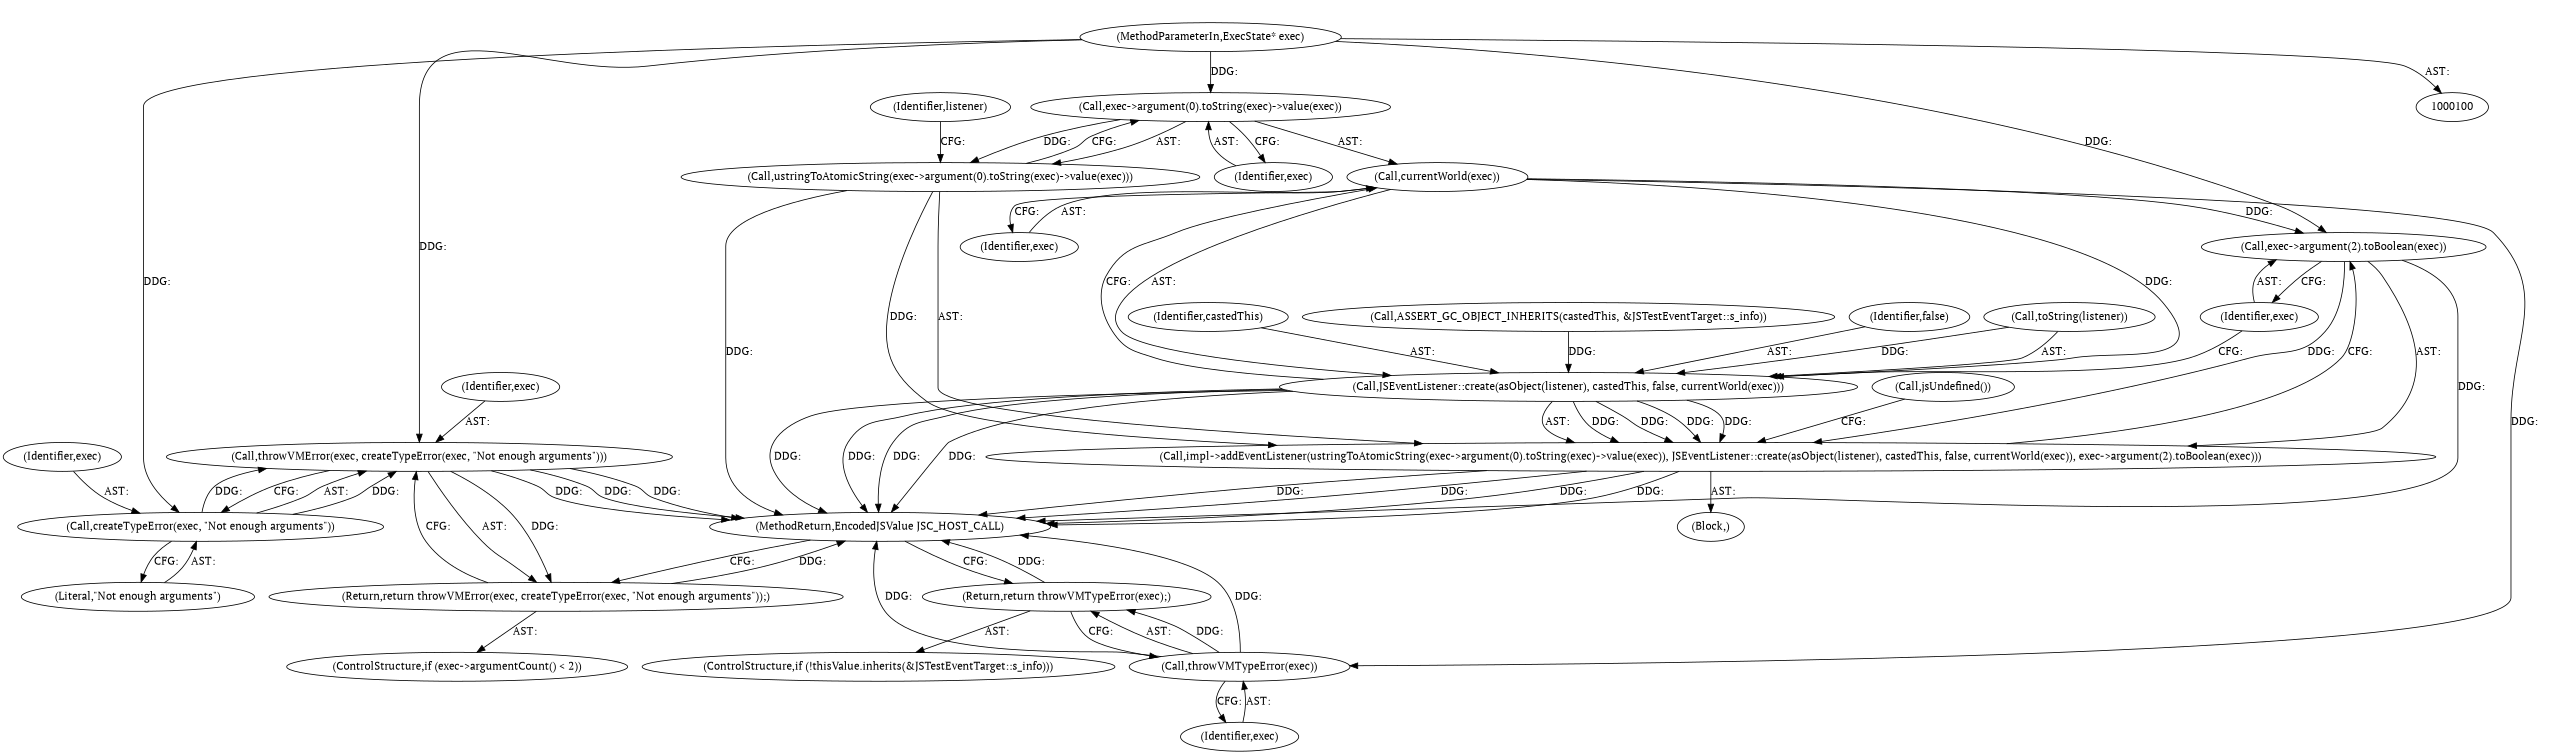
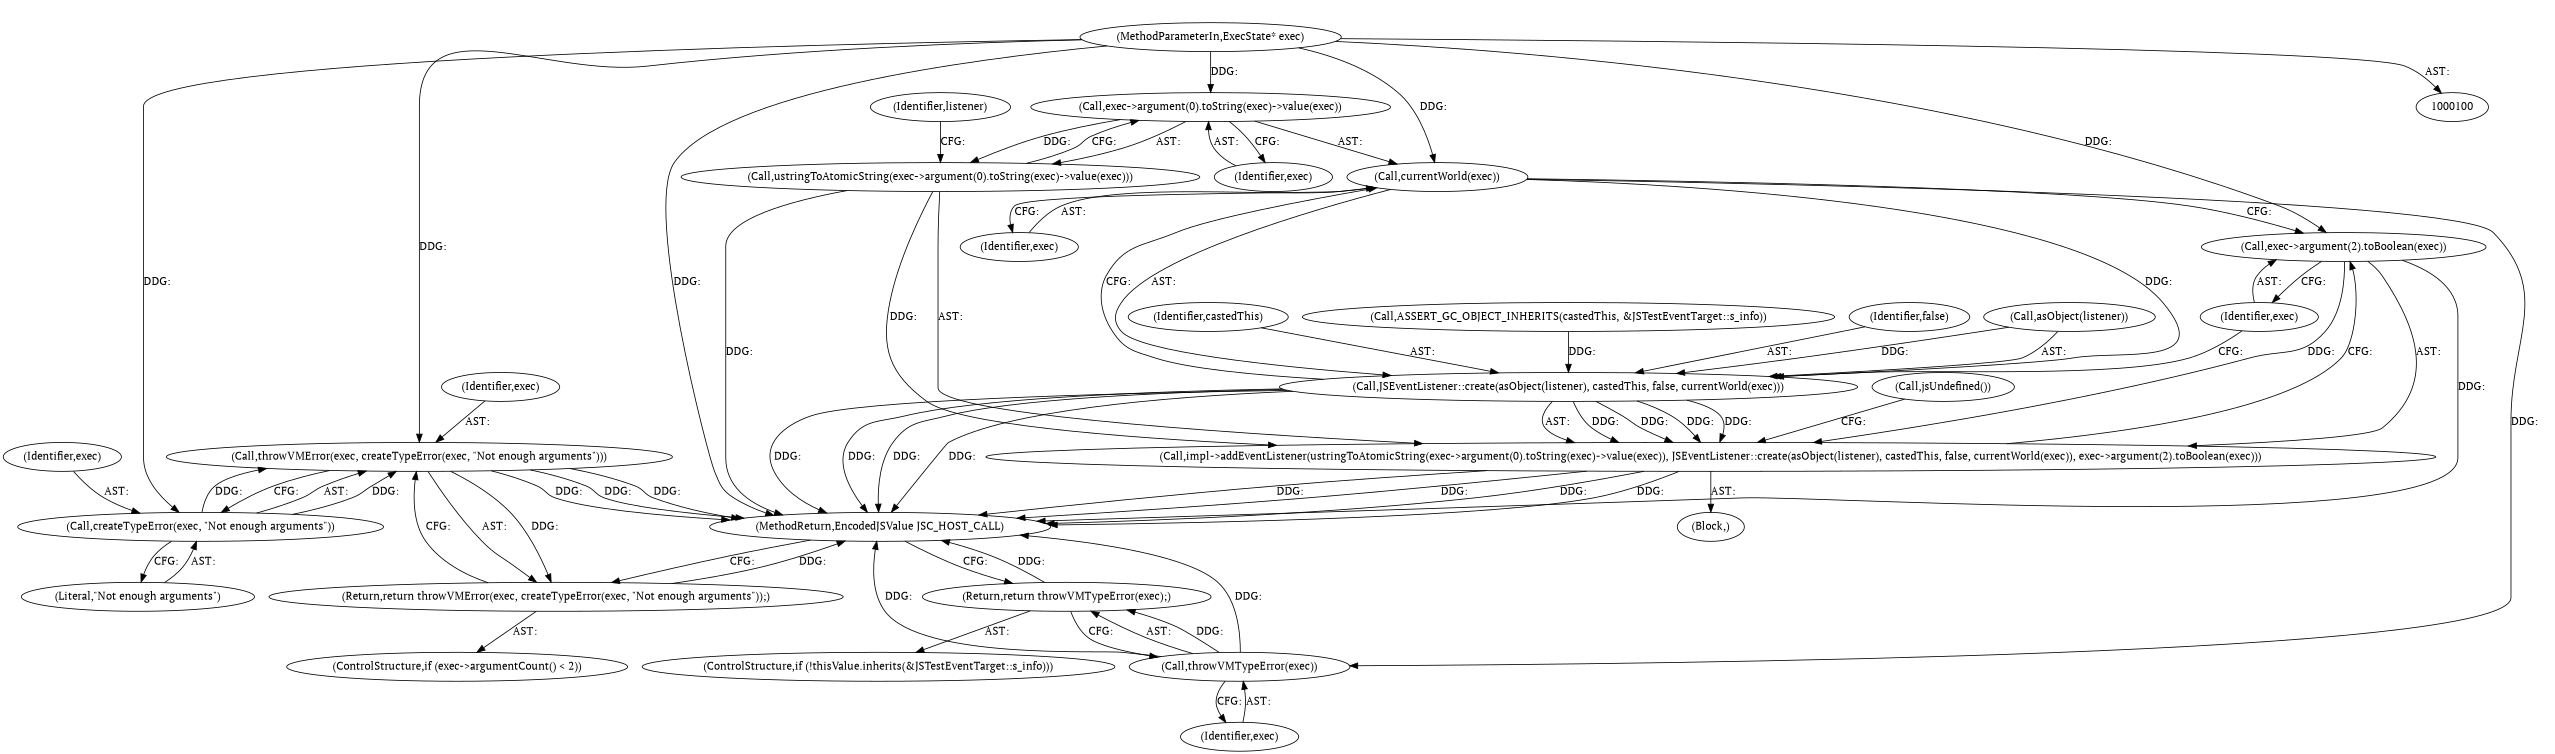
edge "(MethodParameterIn,ExecState* exec)" -> "(Call,currentWorld(exec))": added, label "DDG:"
edge "(MethodParameterIn,ExecState* exec)" -> "(MethodReturn,EncodedJSValue JSC_HOST_CALL)": added, label "DDG:"
edge "(Call,currentWorld(exec))" -> "(Call,exec->argument(2).toBoolean(exec))": label "DDG: " -> "CFG: "
node "(Call,toString(listener))": label "(Call,toString(listener))" -> "(Call,asObject(listener))"
